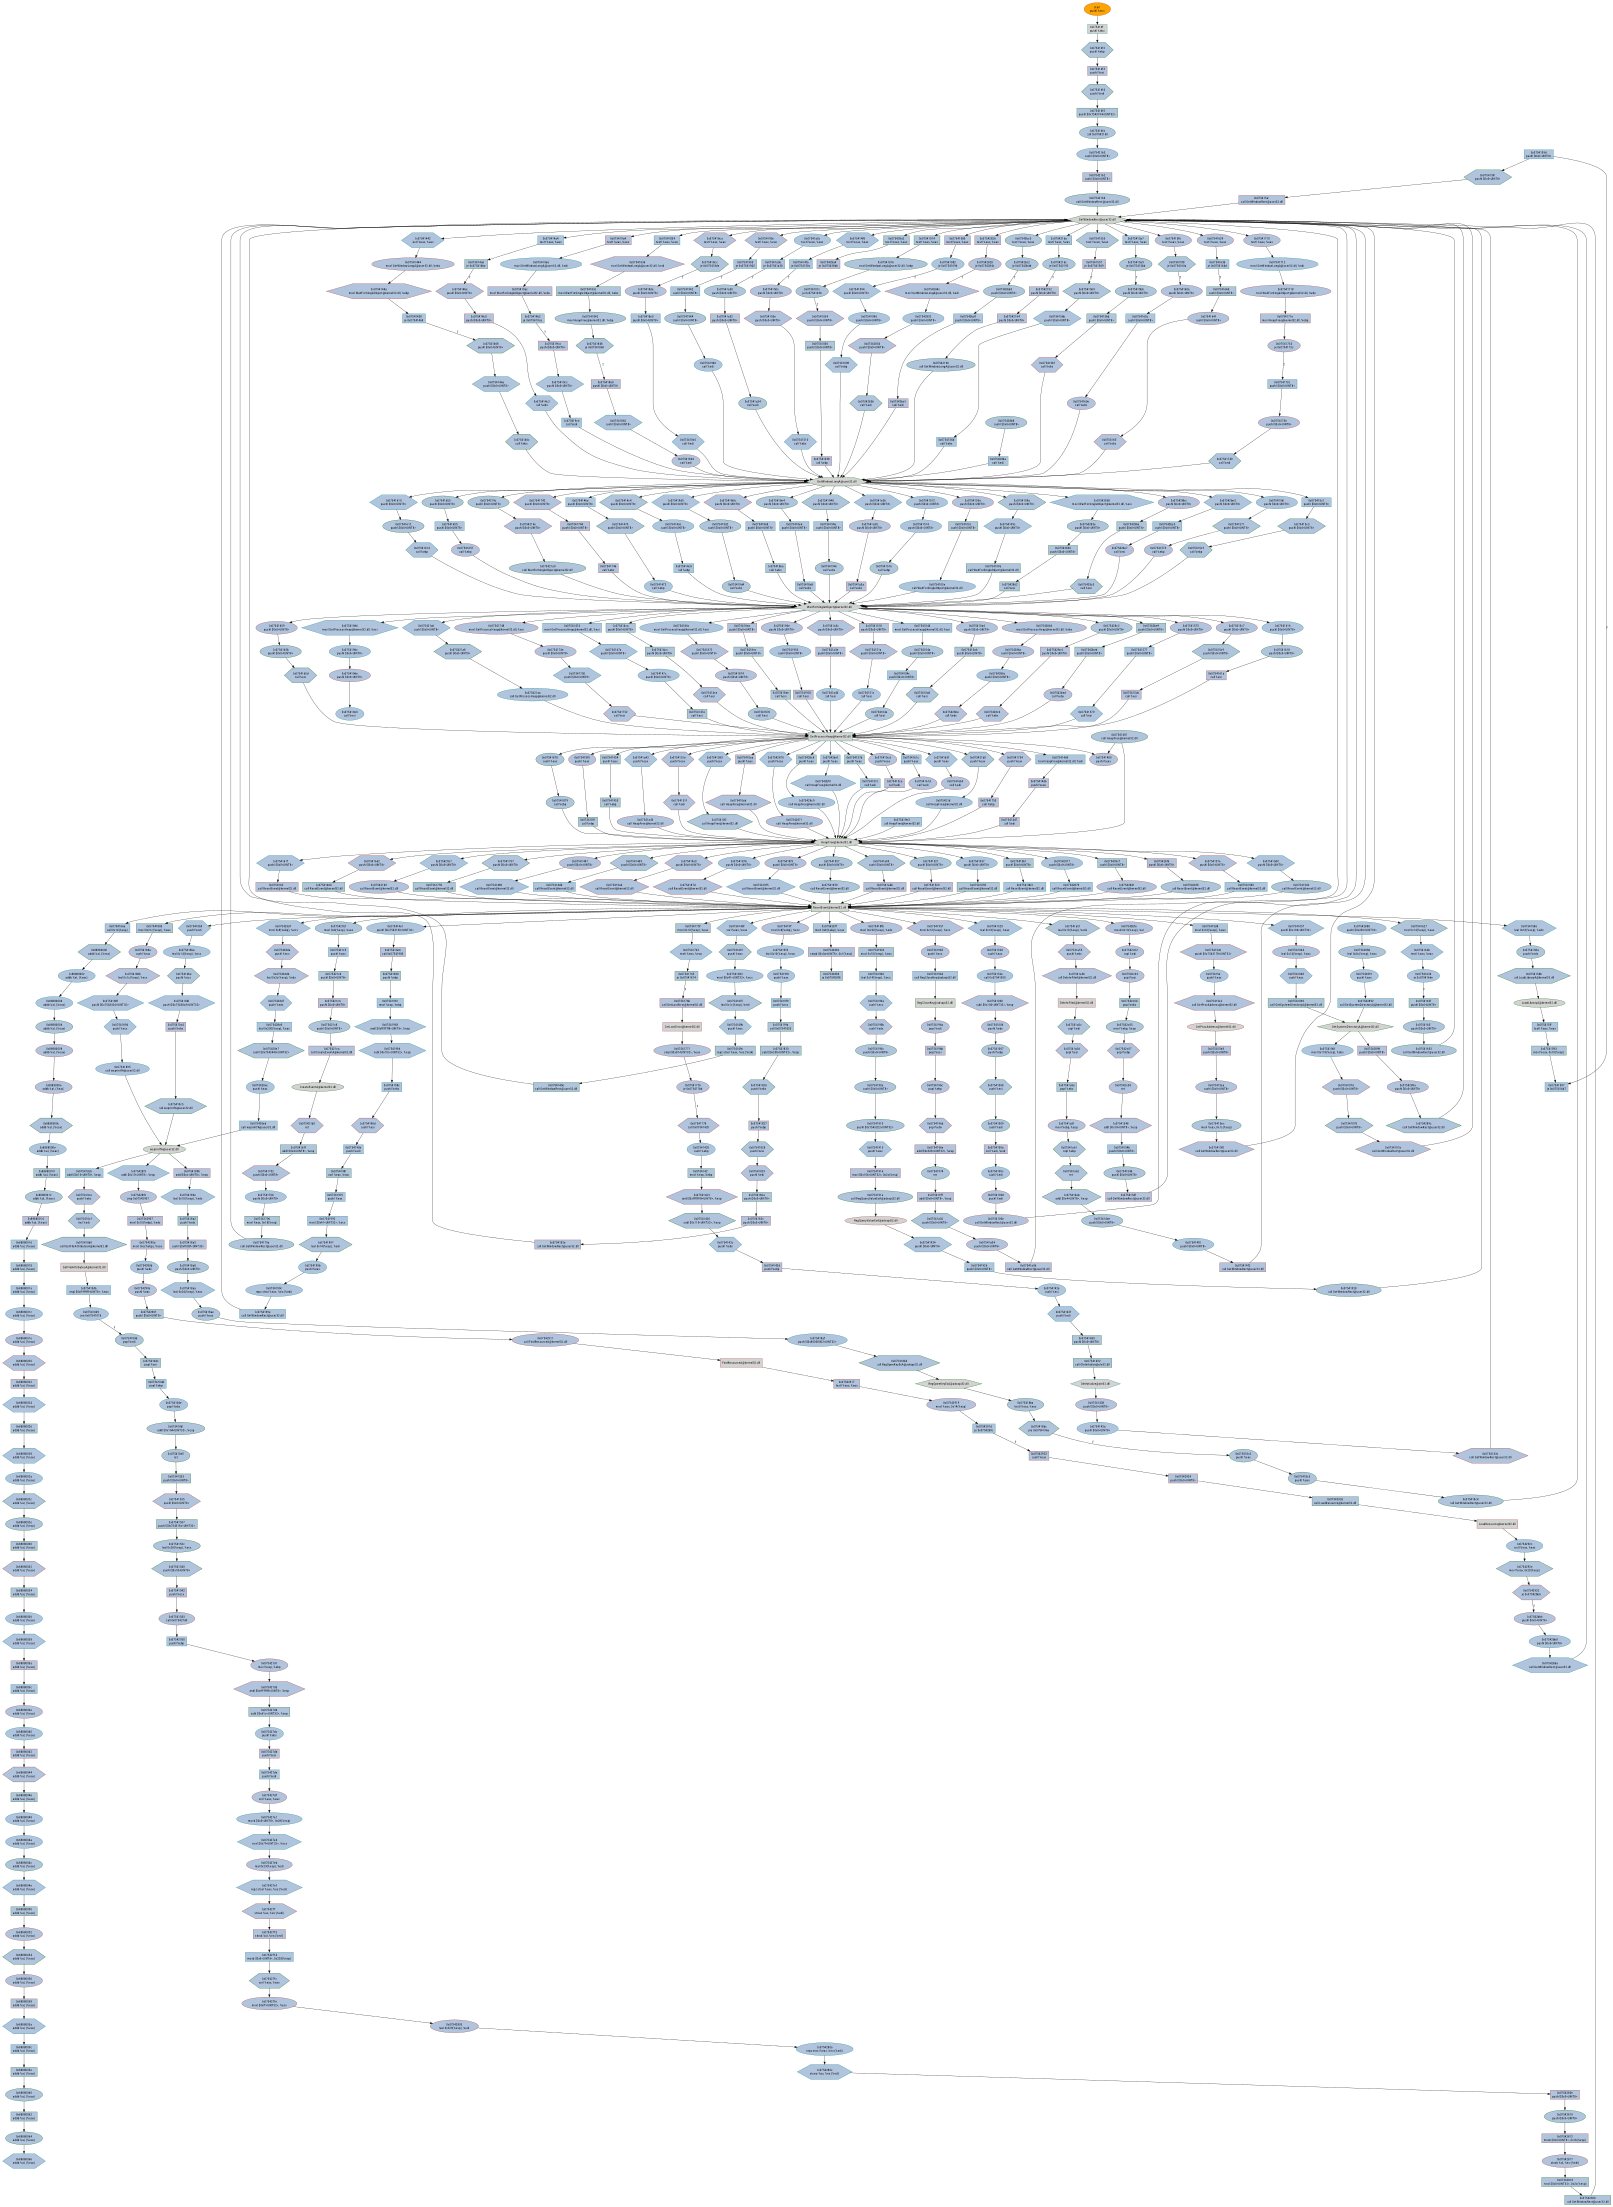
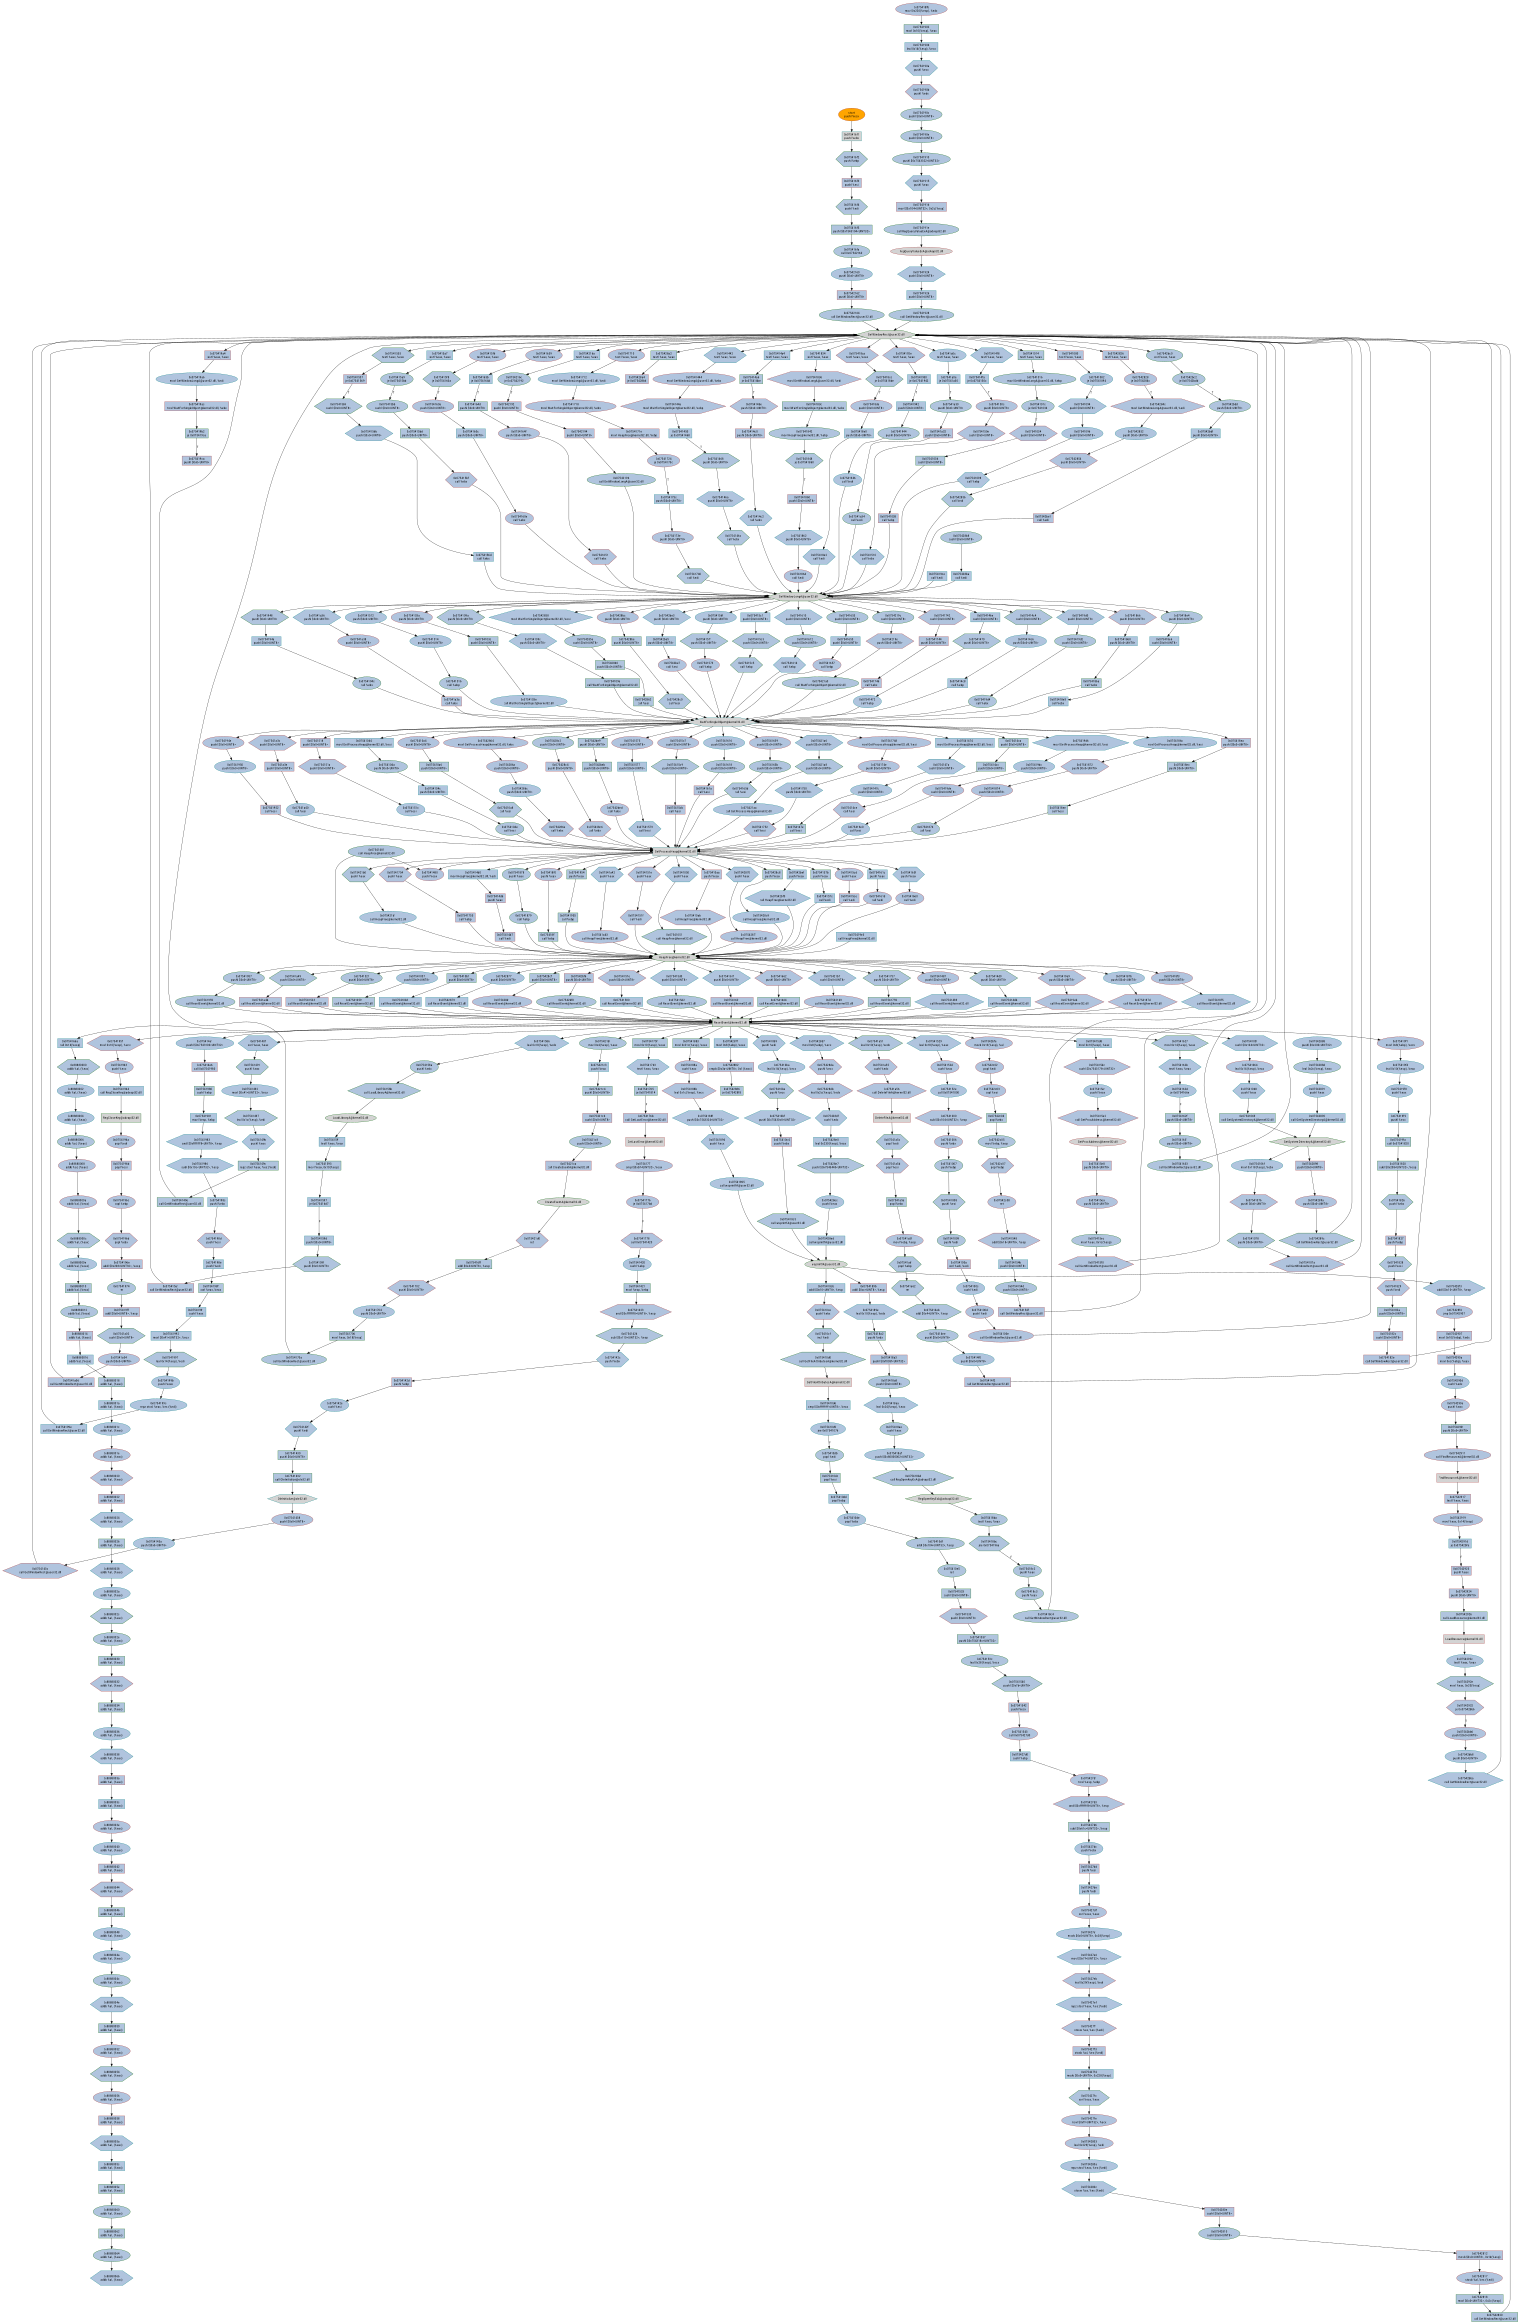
node "0x075419cc pushl $0x0<UINT8>": removed
edge "0x0754159d pushl $0x0<UINT8>" -> "0x07541597 je 0x075416d7": reversed
edge "0x075419e0 call %esi" -> "GetProcessHeap@kernel32.dll": added
edge "ResetEvent@kernel32.dll" -> "0x075418fb movl 0x220(%esp), %edx": removed
node "0x075427eb leal 0x29(%esp), %edi": shape ellipse -> hexagon
